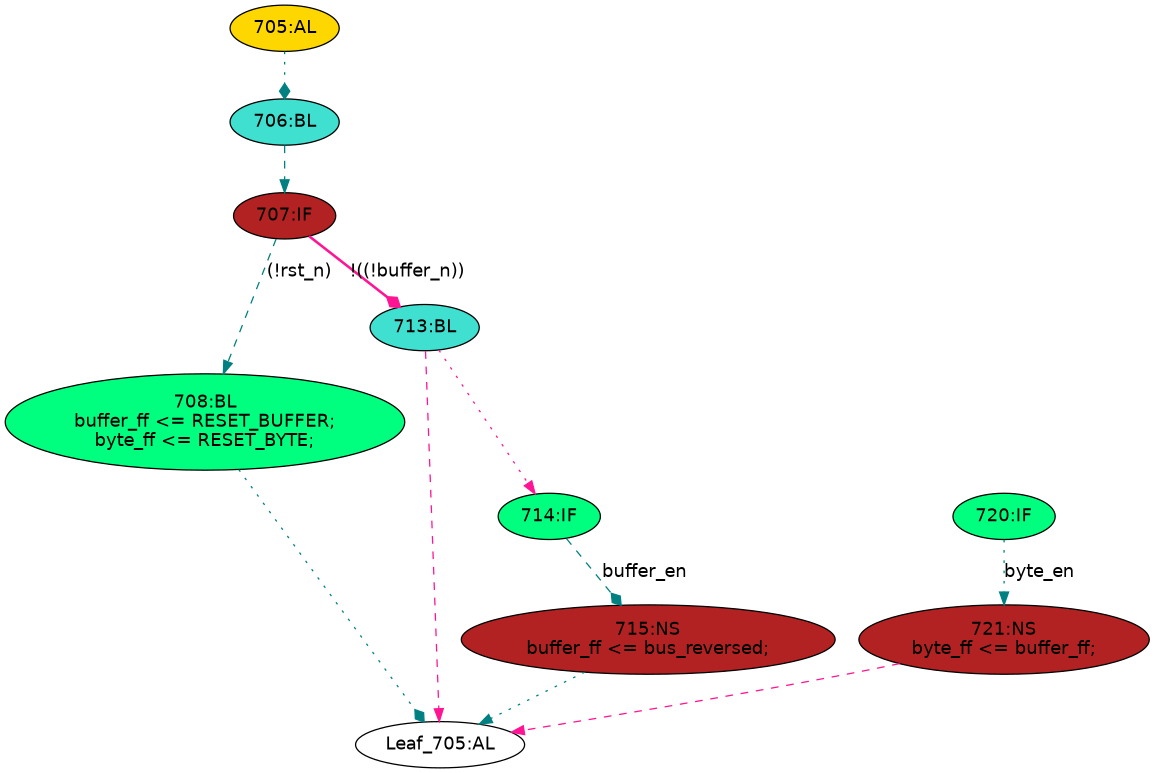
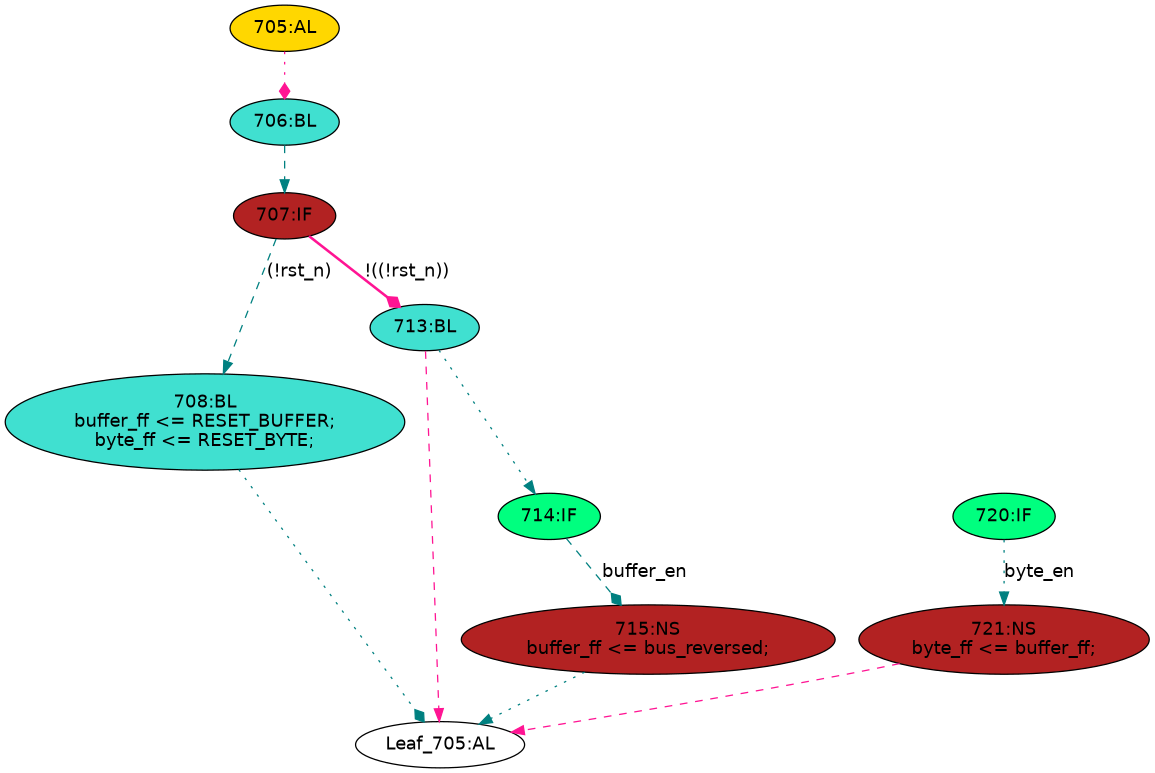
edge "705:AL" -> "706:BL": color teal -> deeppink
edge "707:IF" -> "713:BL": label "!((!buffer_n))" -> "!((!rst_n))"
edge "713:BL" -> "714:IF": color deeppink -> teal
node "708:BL buffer_ff <= RESET_BUFFER; byte_ff <= RESET_BYTE;": fillcolor springgreen -> turquoise
